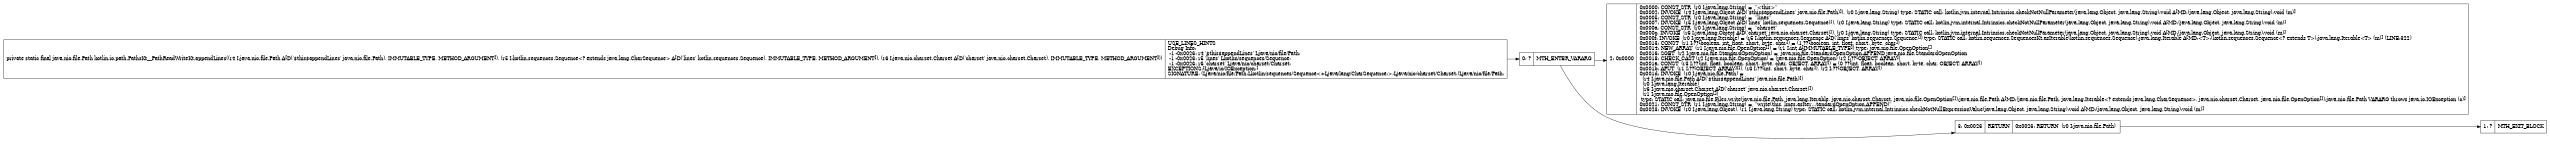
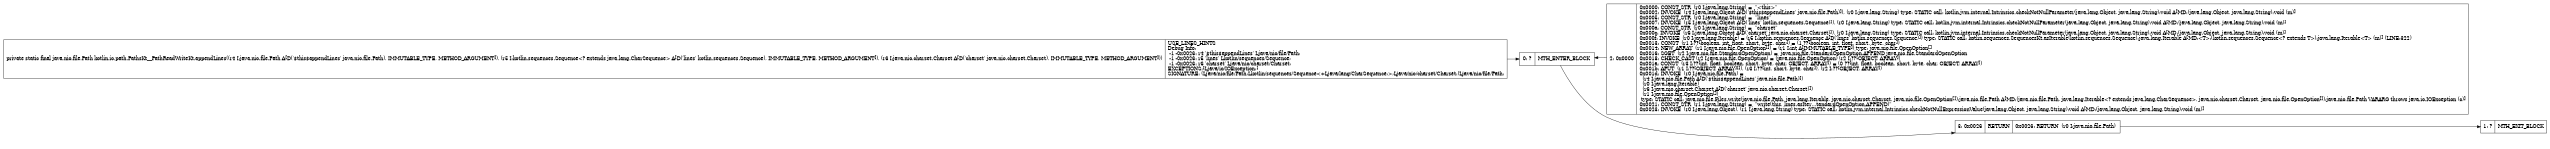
node "0: ?": text "MTH_ENTER_VARARG" -> "MTH_ENTER_BLOCK"
edge "0: ?" -> "2: 0x0000": reversed
